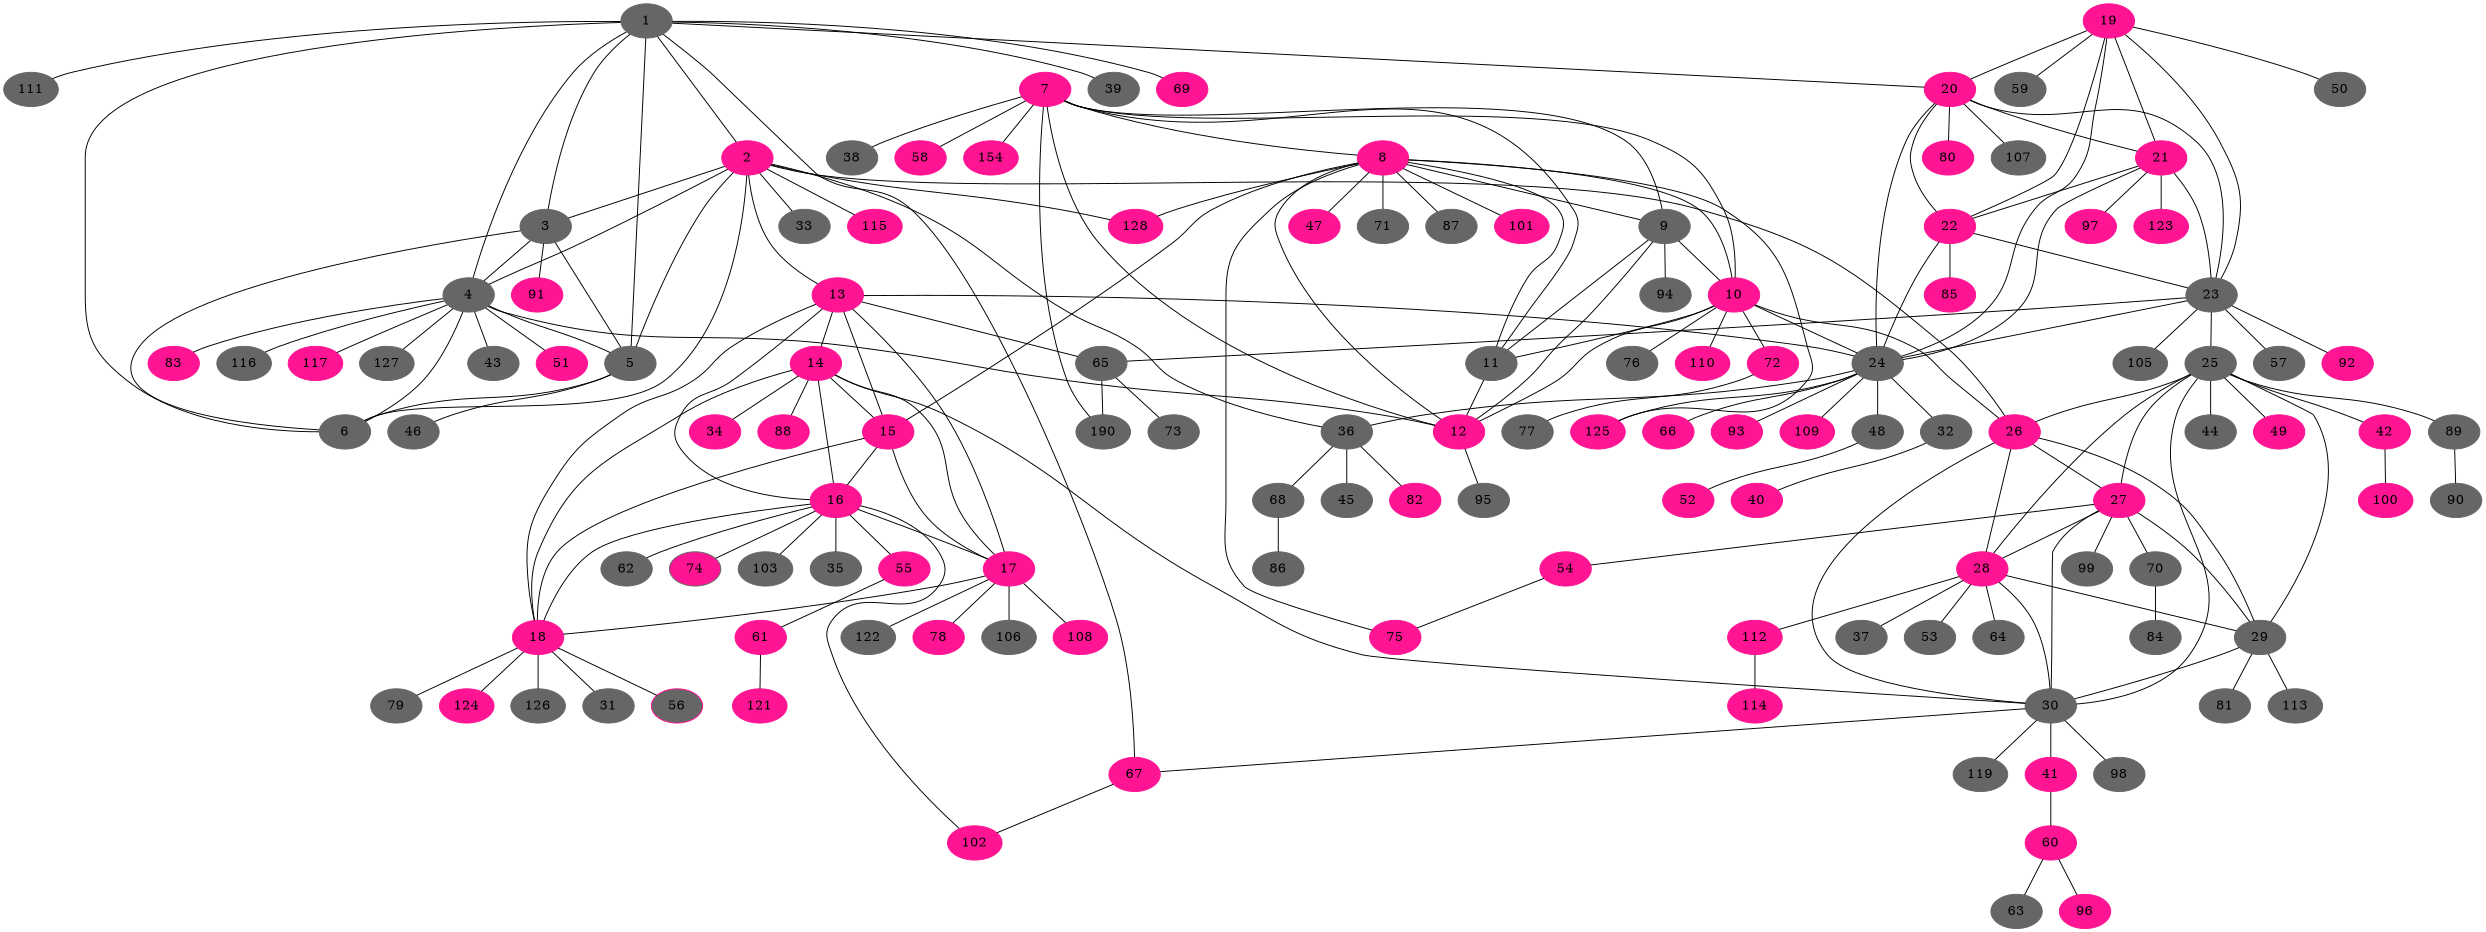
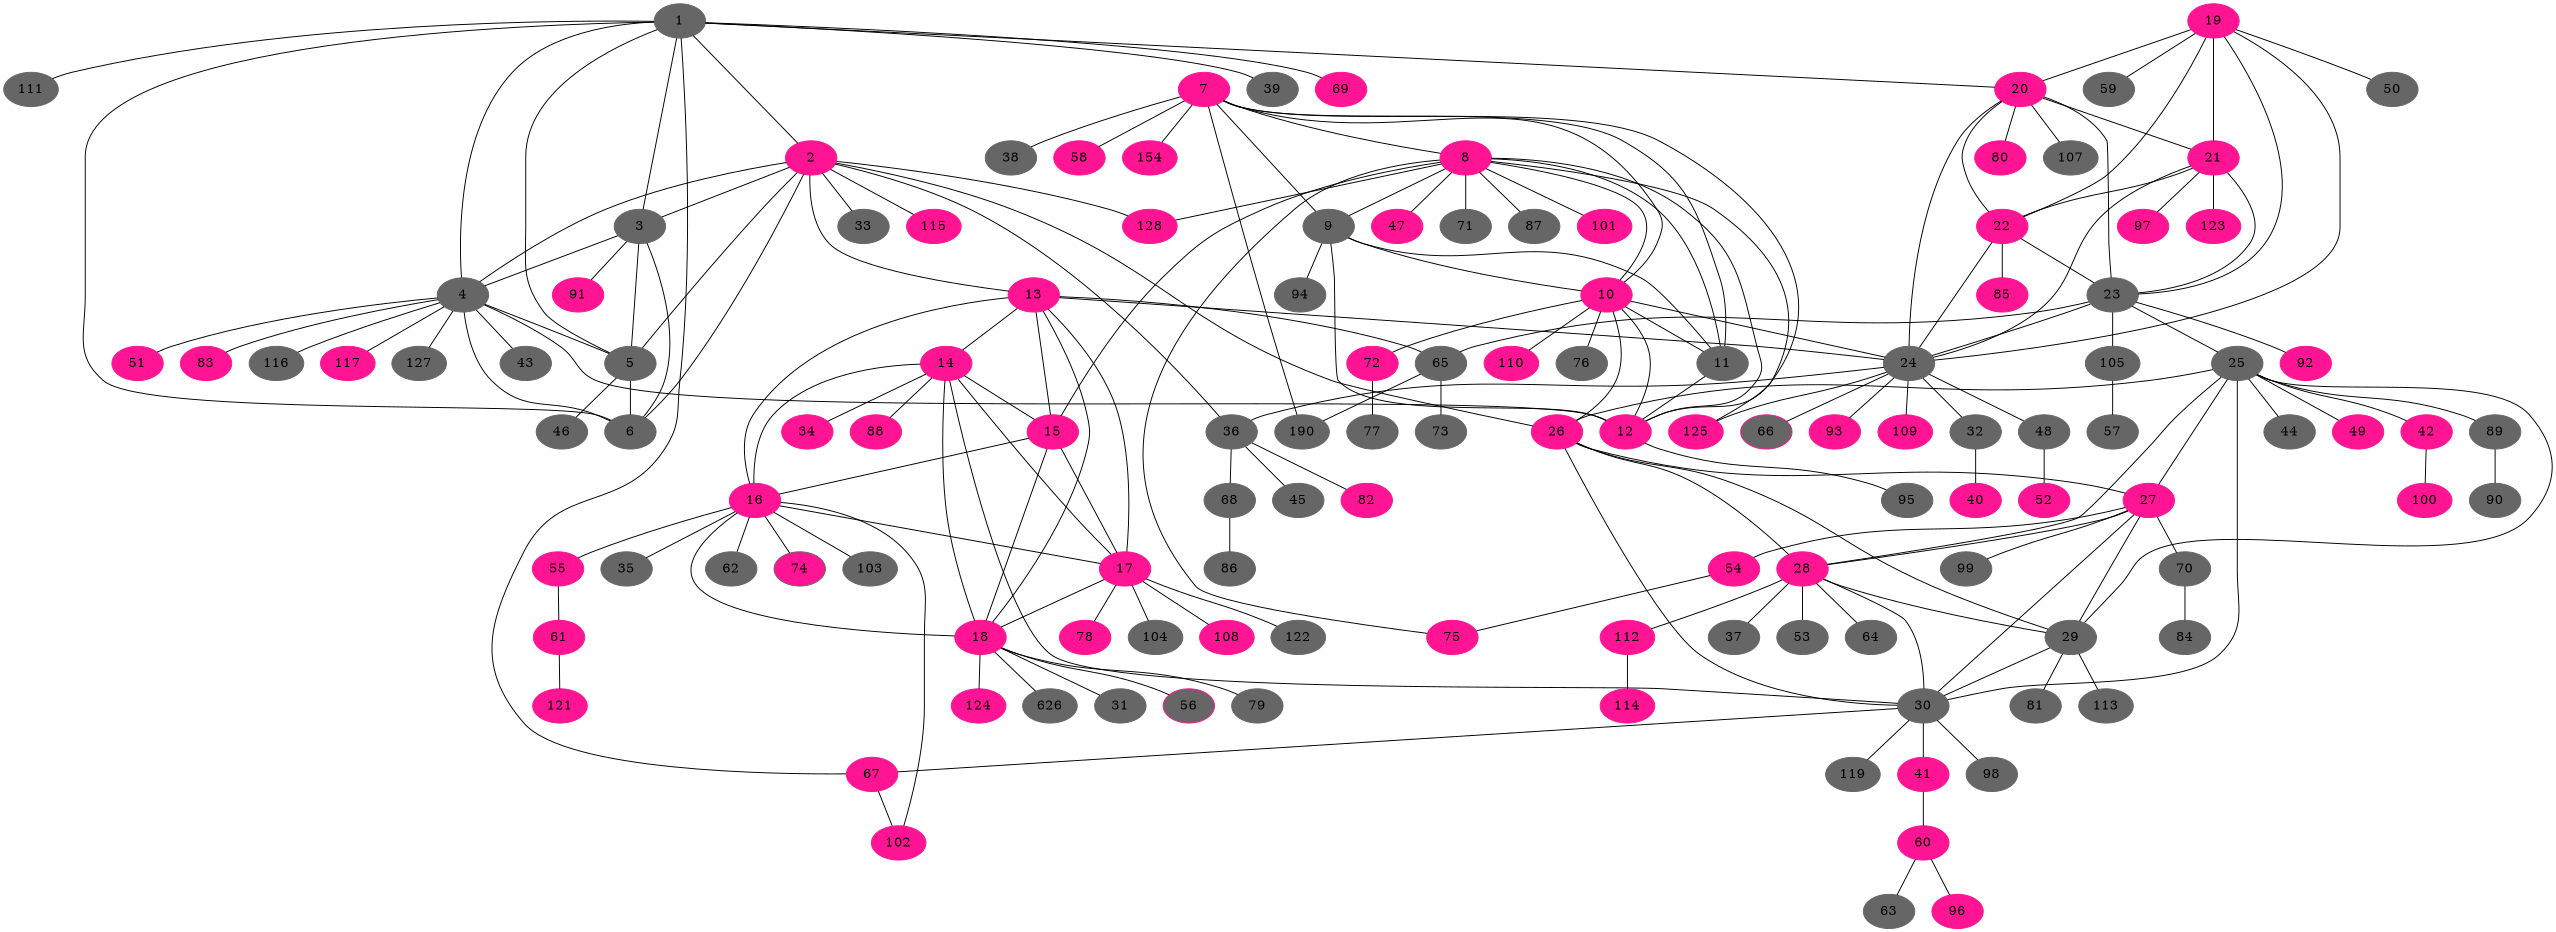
edge "23" -- "57": now "105" -- "57"
node "66": fillcolor deeppink -> gray40
node "106": label "106" -> "104"
node "126": label "126" -> "626"
